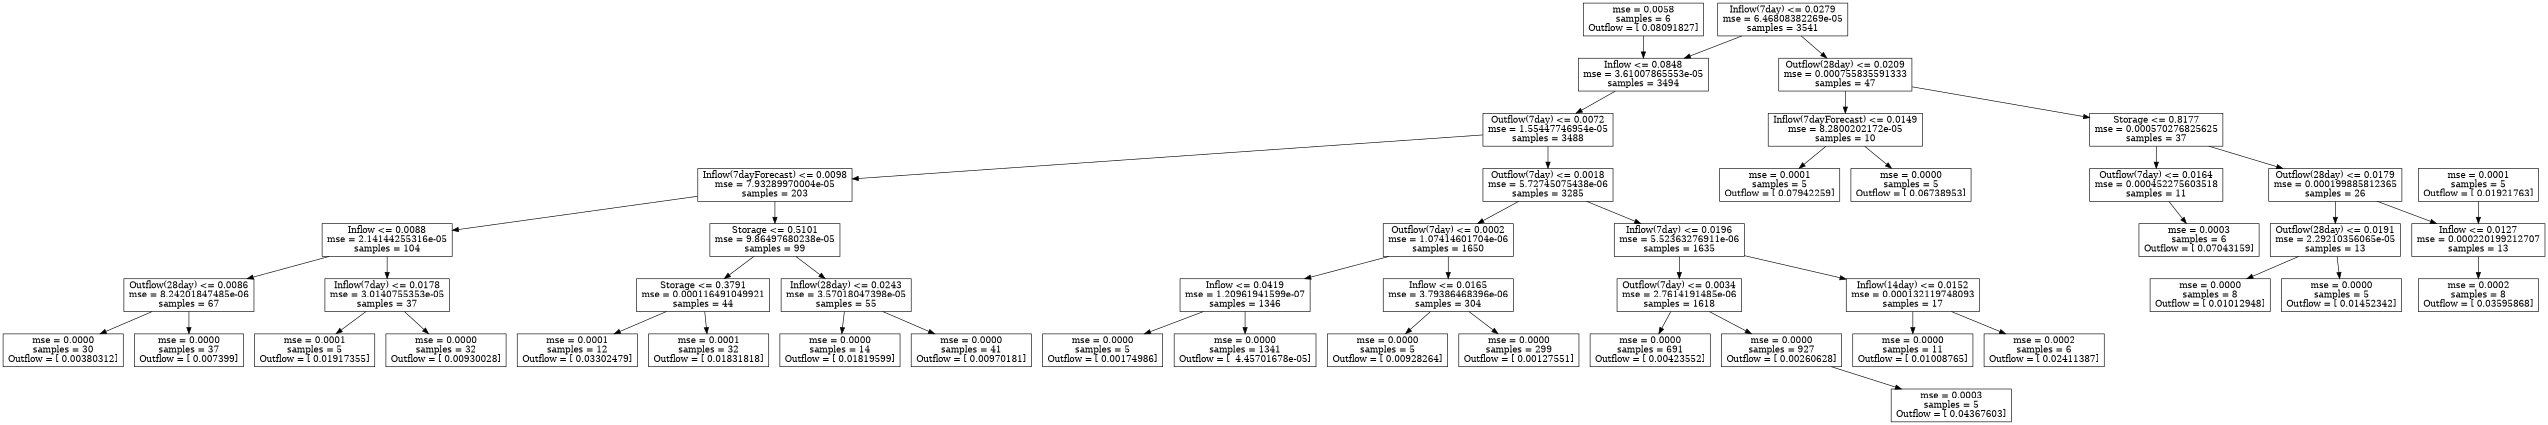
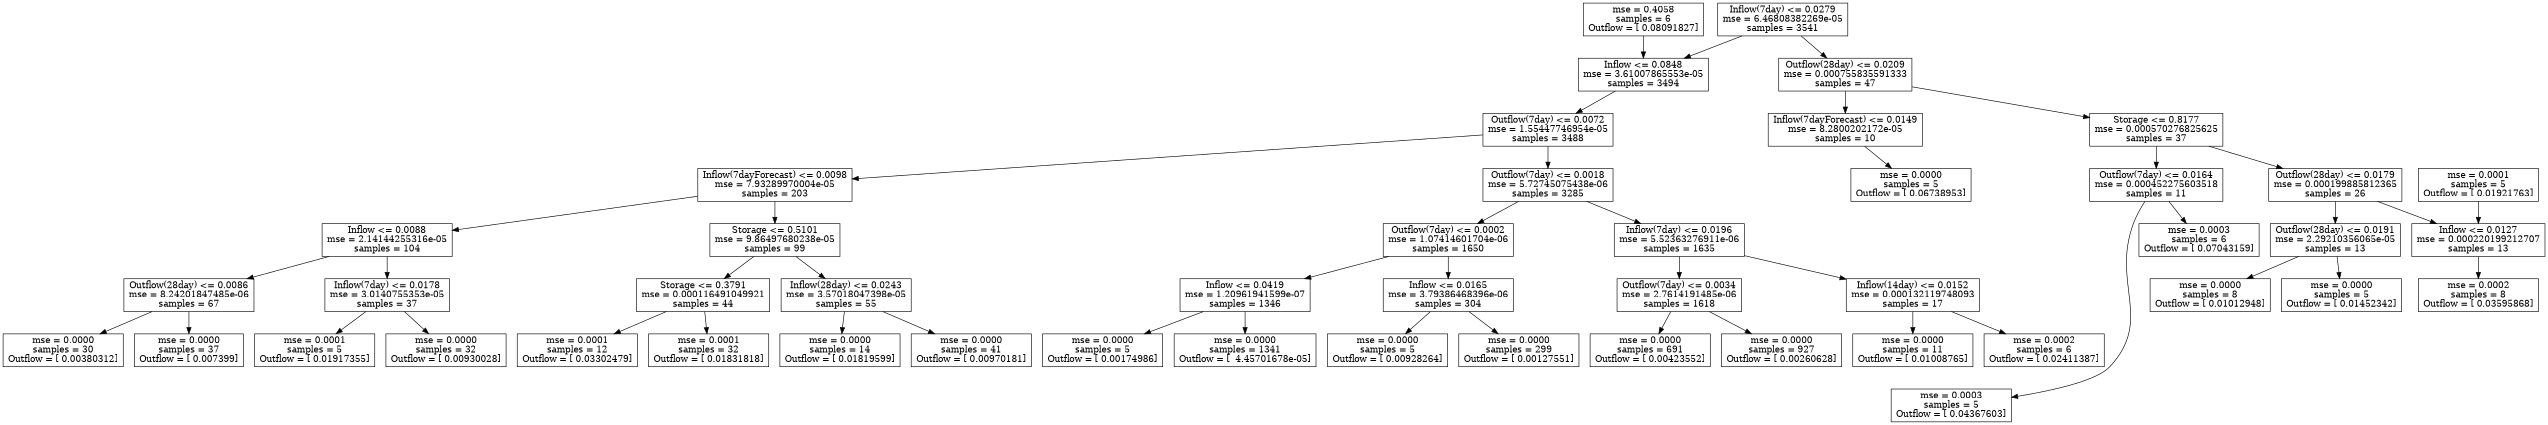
node "mse = 0.0058 samples = 6 Outflow = [ 0.08091827]": label "mse = 0.0058 samples = 6 Outflow = [ 0.08091827]" -> "mse = 0.4058 samples = 6 Outflow = [ 0.08091827]"
node "mse = 0.0001 samples = 5 Outflow = [ 0.07942259]": removed
edge "mse = 0.0000 samples = 927 Outflow = [ 0.00260628]" -> "mse = 0.0003 samples = 5 Outflow = [ 0.04367603]": now "Outflow(7day) <= 0.0164 mse = 0.000452275603518 samples = 11" -> "mse = 0.0003 samples = 5 Outflow = [ 0.04367603]"
